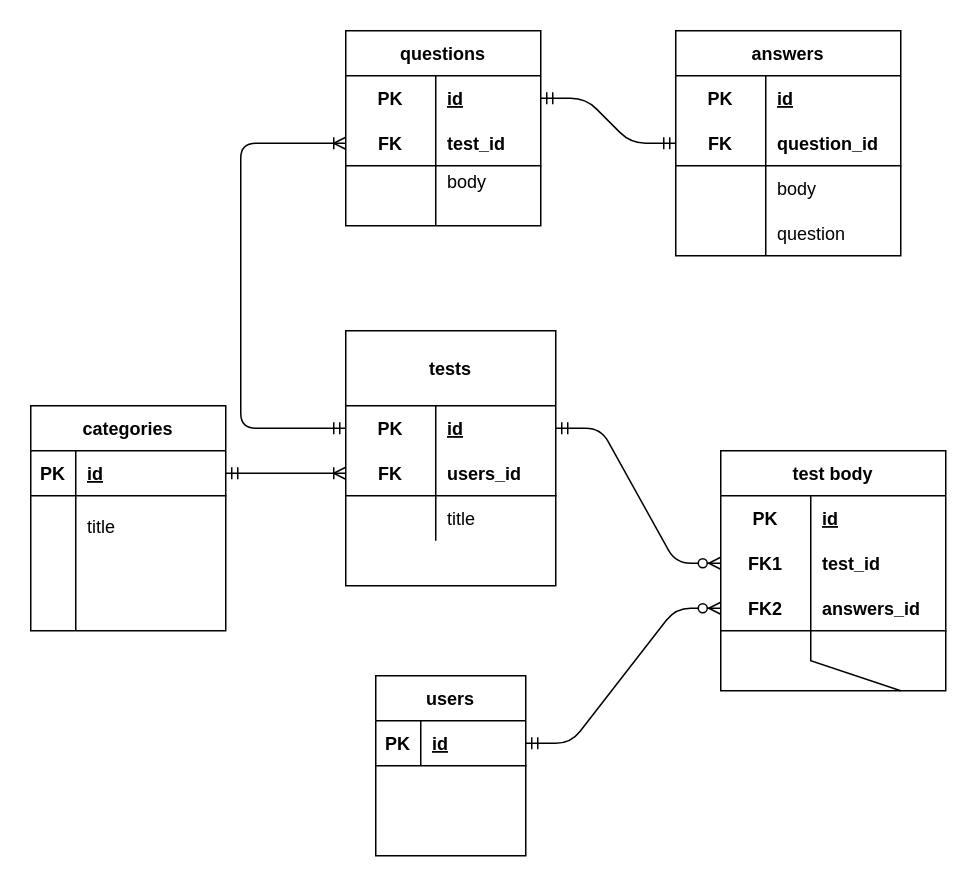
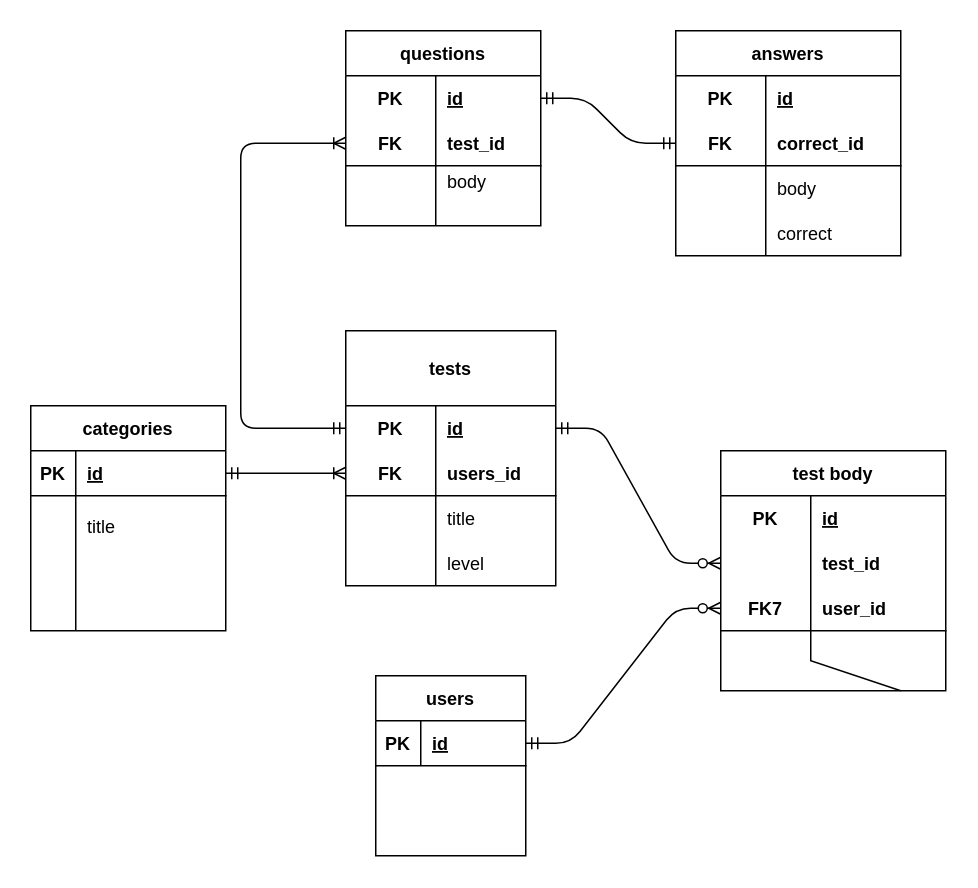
node "question_id": label "question_id" -> "correct_id"
node "question": label "question" -> "correct"
node "level": added
node "FK1": removed
node "FK2": label "FK2" -> "FK7"
node "answers_id": label "answers_id" -> "user_id"
